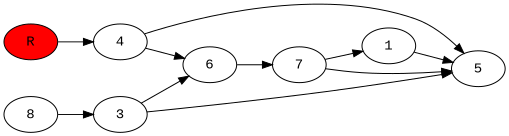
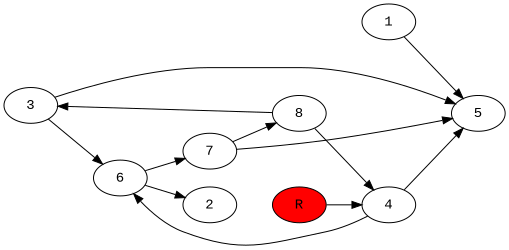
edge "7" -> "1": now "7" -> "8"
edge "8" -> "4": added
node "2": added
